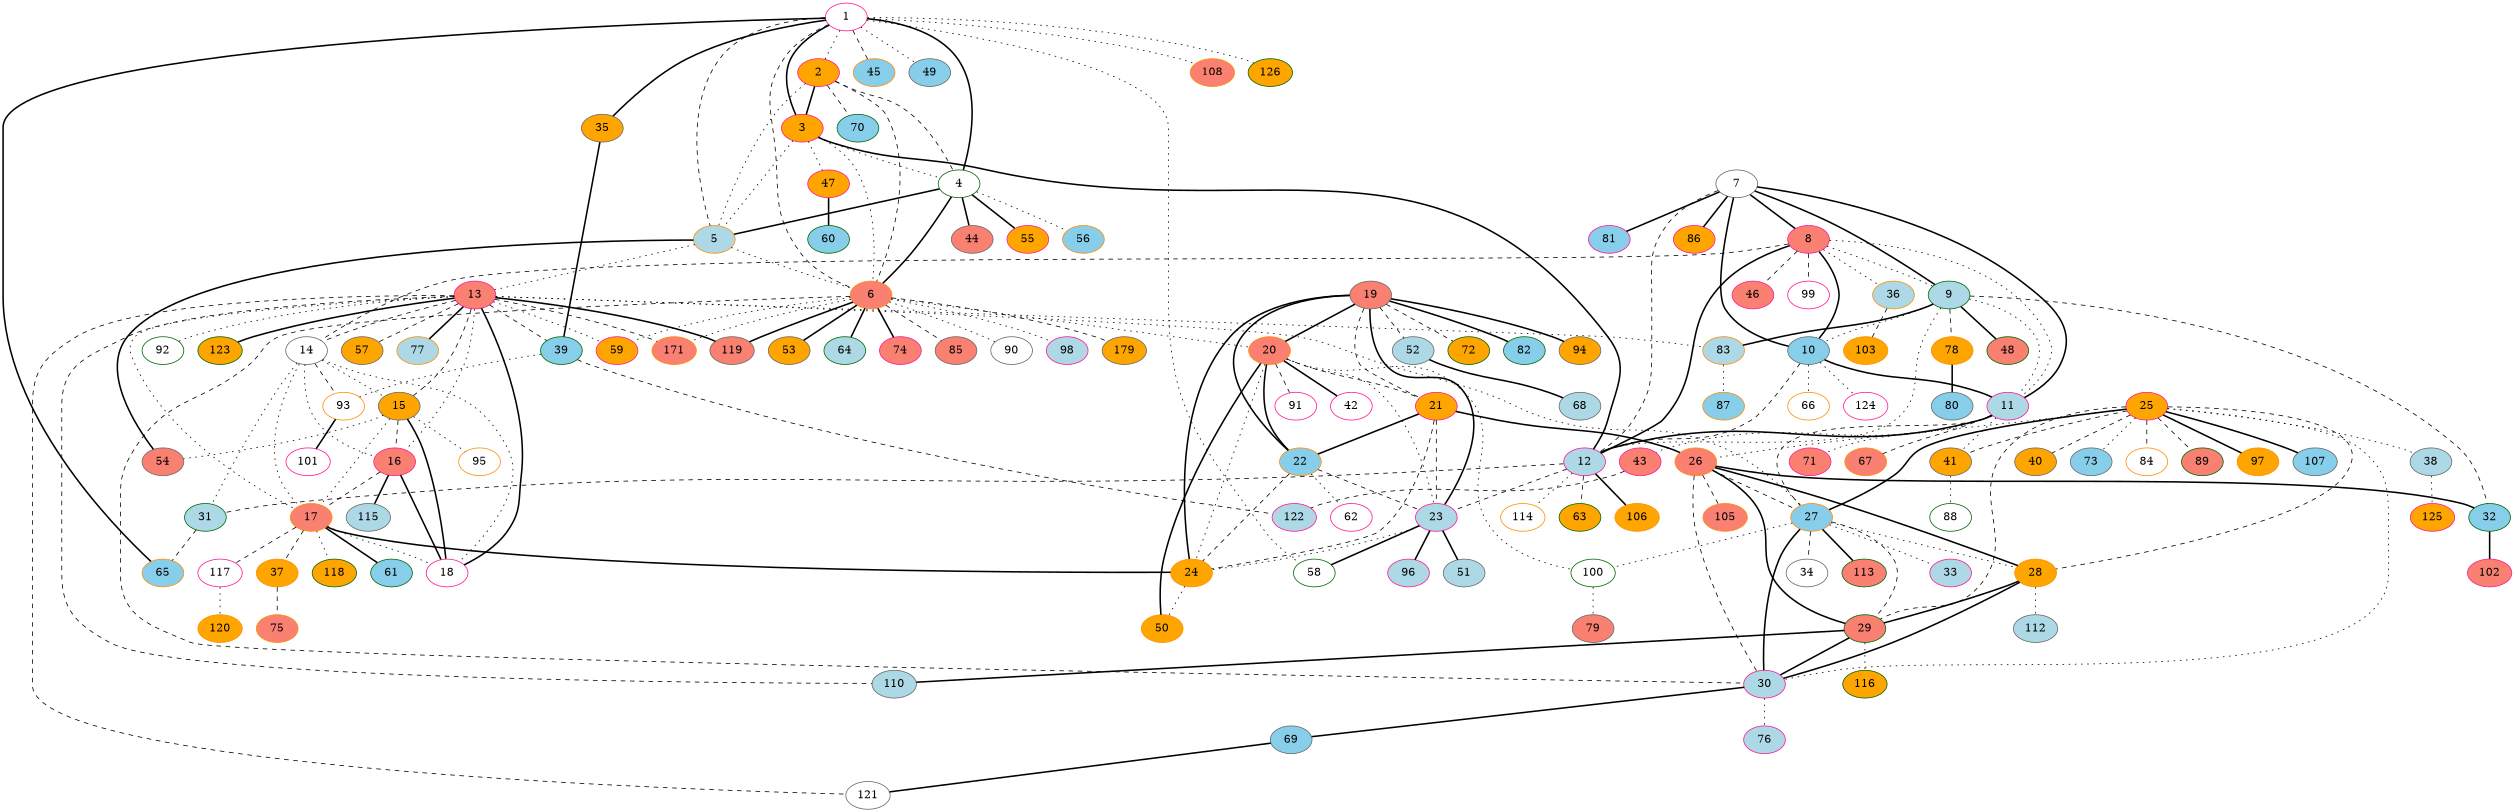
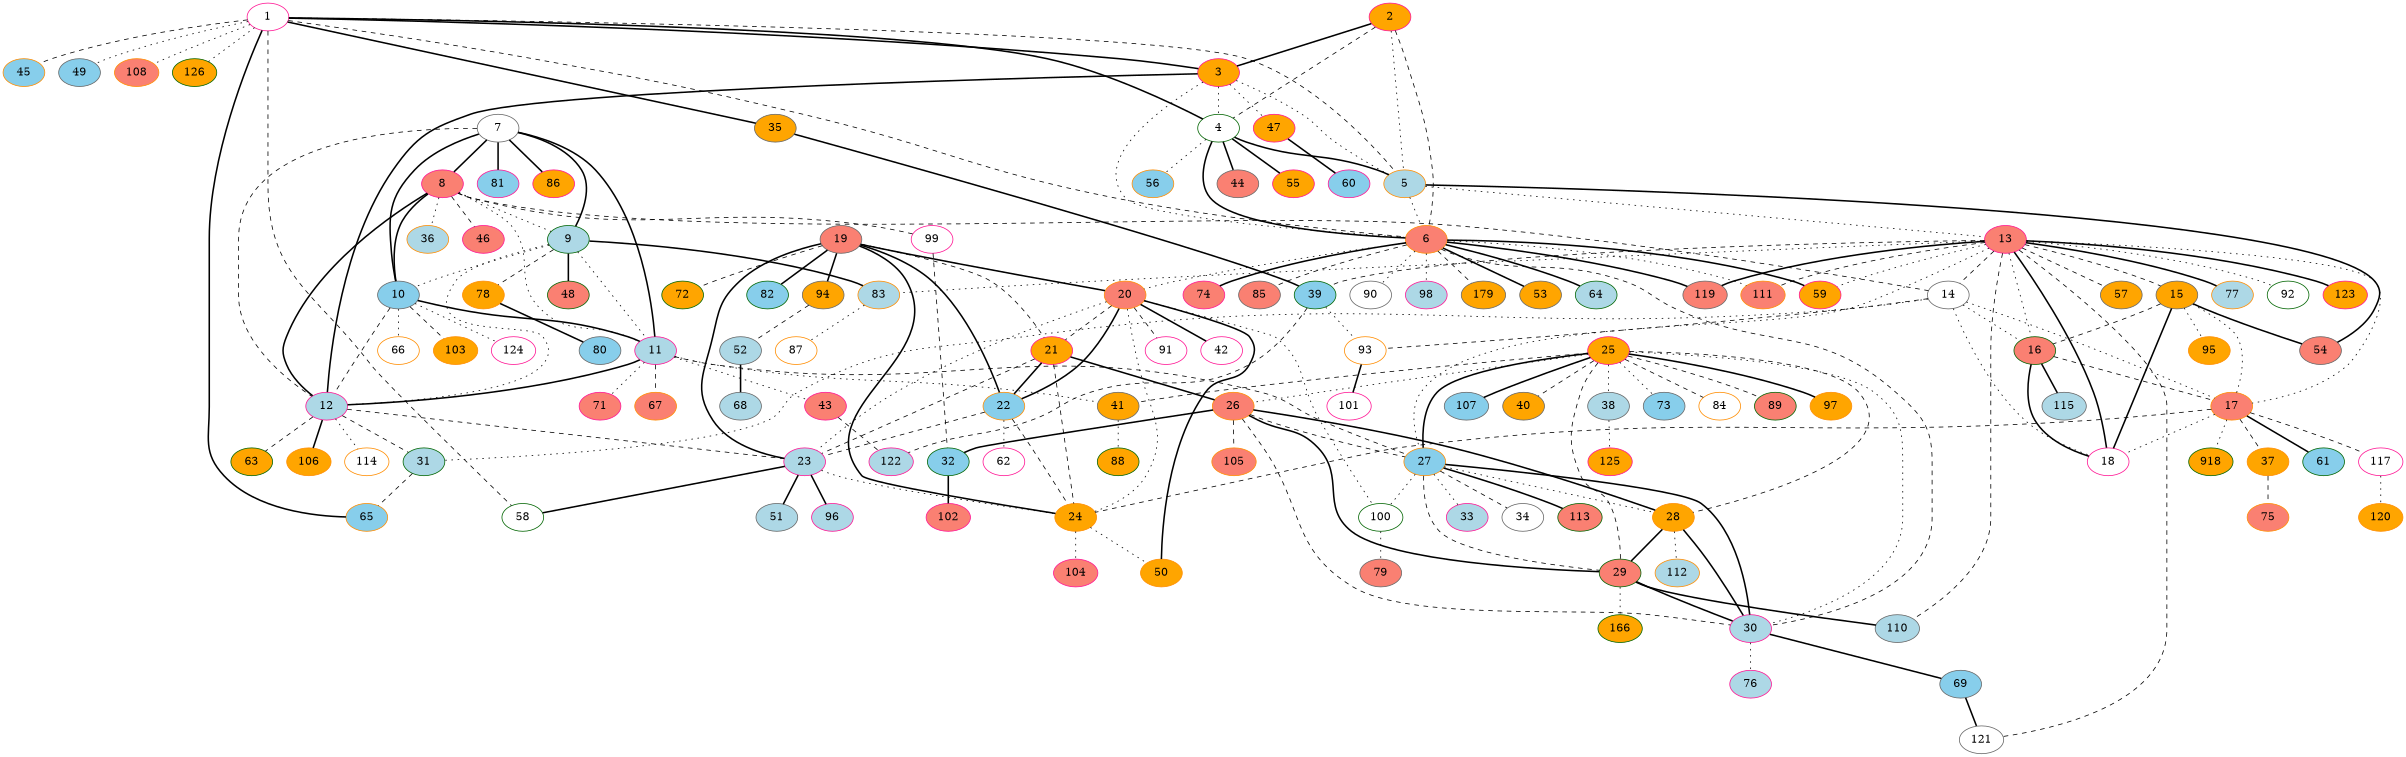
edge "1" -- "2": removed
node "70": removed
edge "1" -- "58": style dotted -> dashed
node "60": color darkgreen -> deeppink
edge "6" -- "59": style dotted -> bold
edge "19" -- "52": now "94" -- "52"
edge "36" -- "103": now "10" -- "103"
edge "9" -- "32": now "99" -- "32"
node "123": color darkgreen -> deeppink
node "171": label "171" -> "111"
edge "14" -- "15": removed
node "87": fillcolor skyblue -> white
edge "15" -- "54": style dotted -> bold
node "16": color deeppink -> darkgreen
node "95": fillcolor white -> orange
node "88": fillcolor white -> orange
edge "17" -- "24": style bold -> dashed
node "118": label "118" -> "918"
node "104": added
node "112": color gray40 -> darkorange
node "116": label "116" -> "166"
